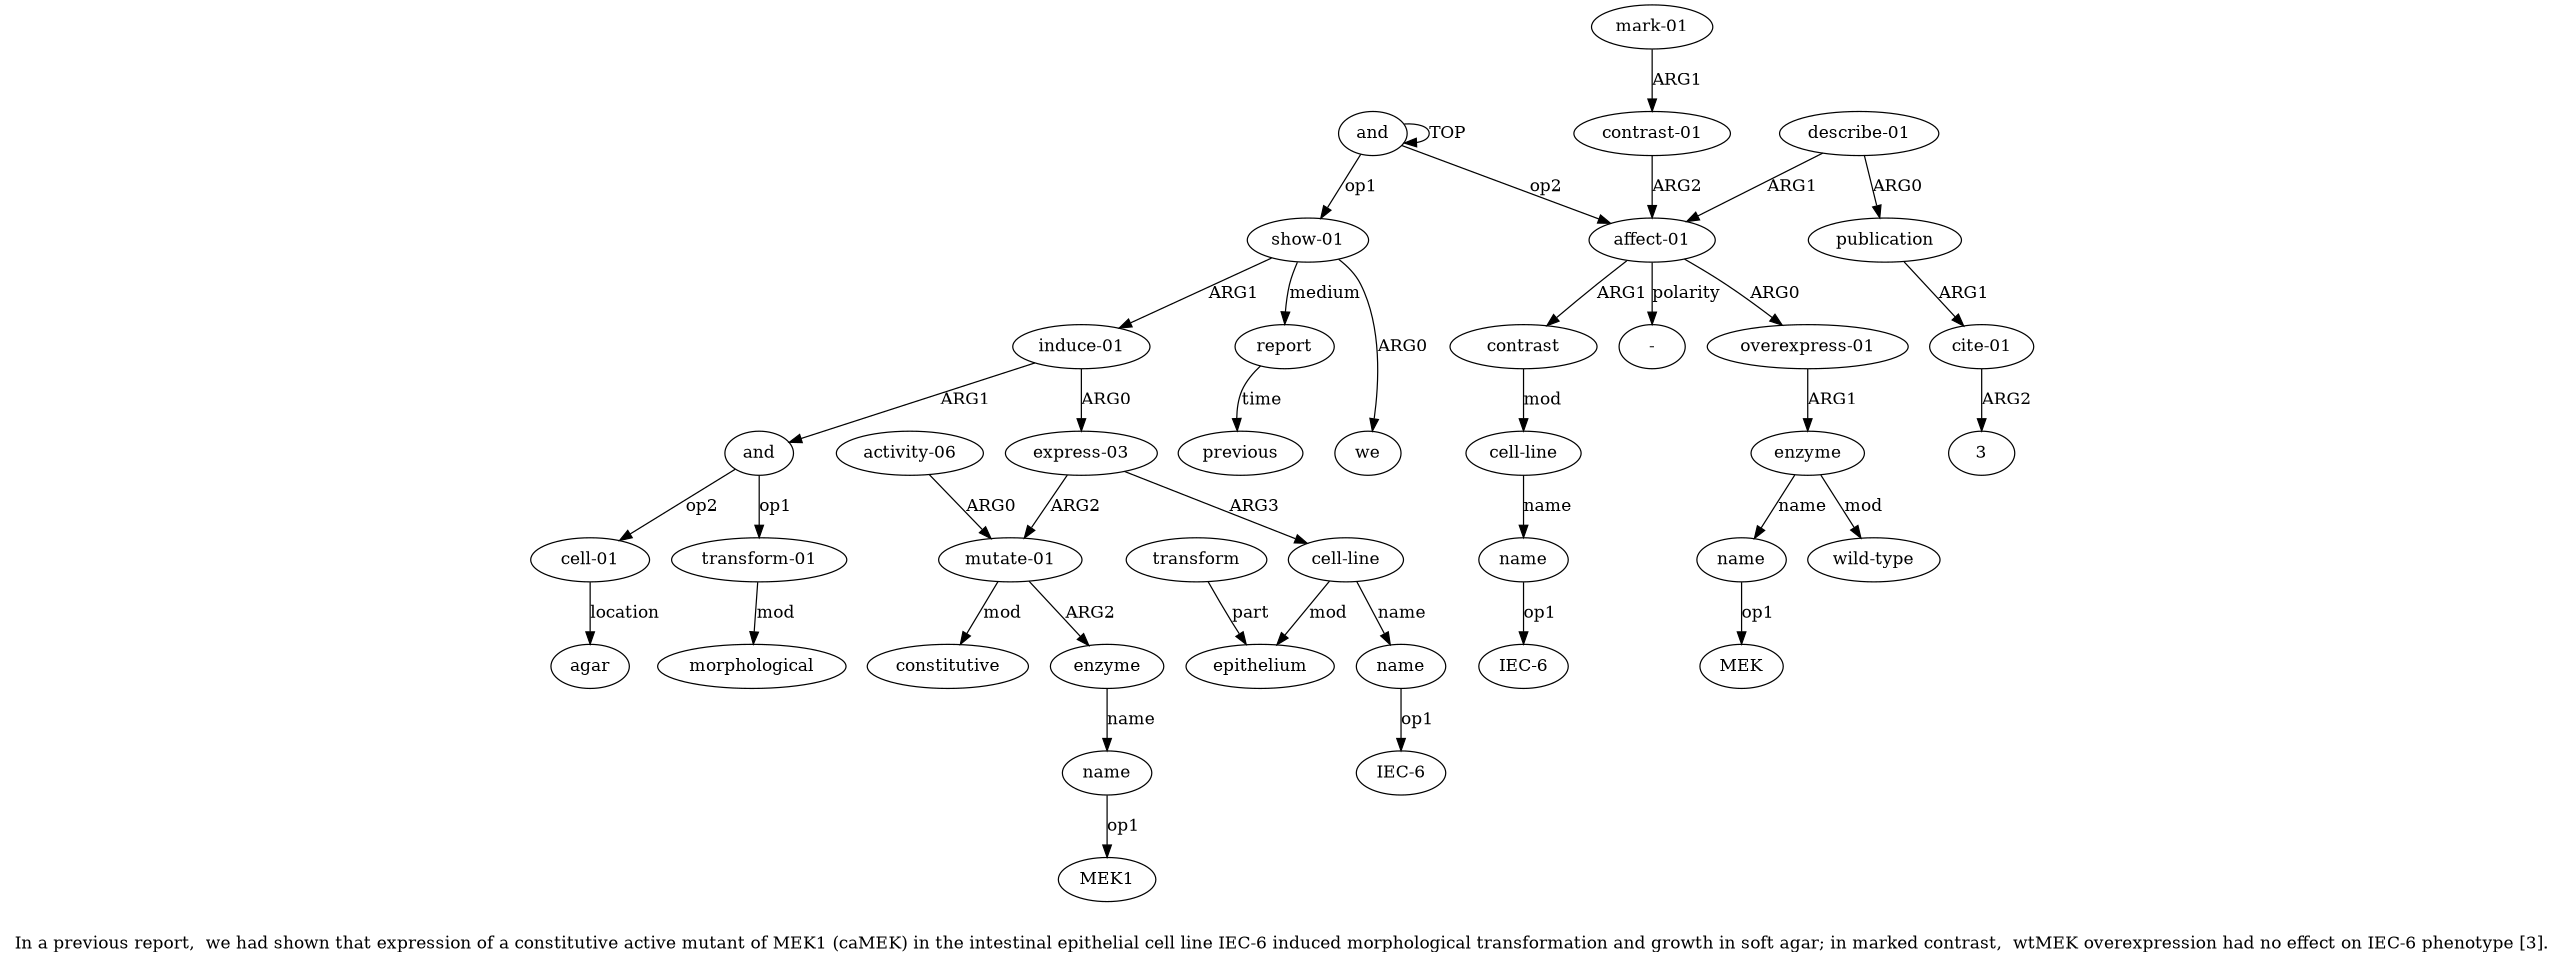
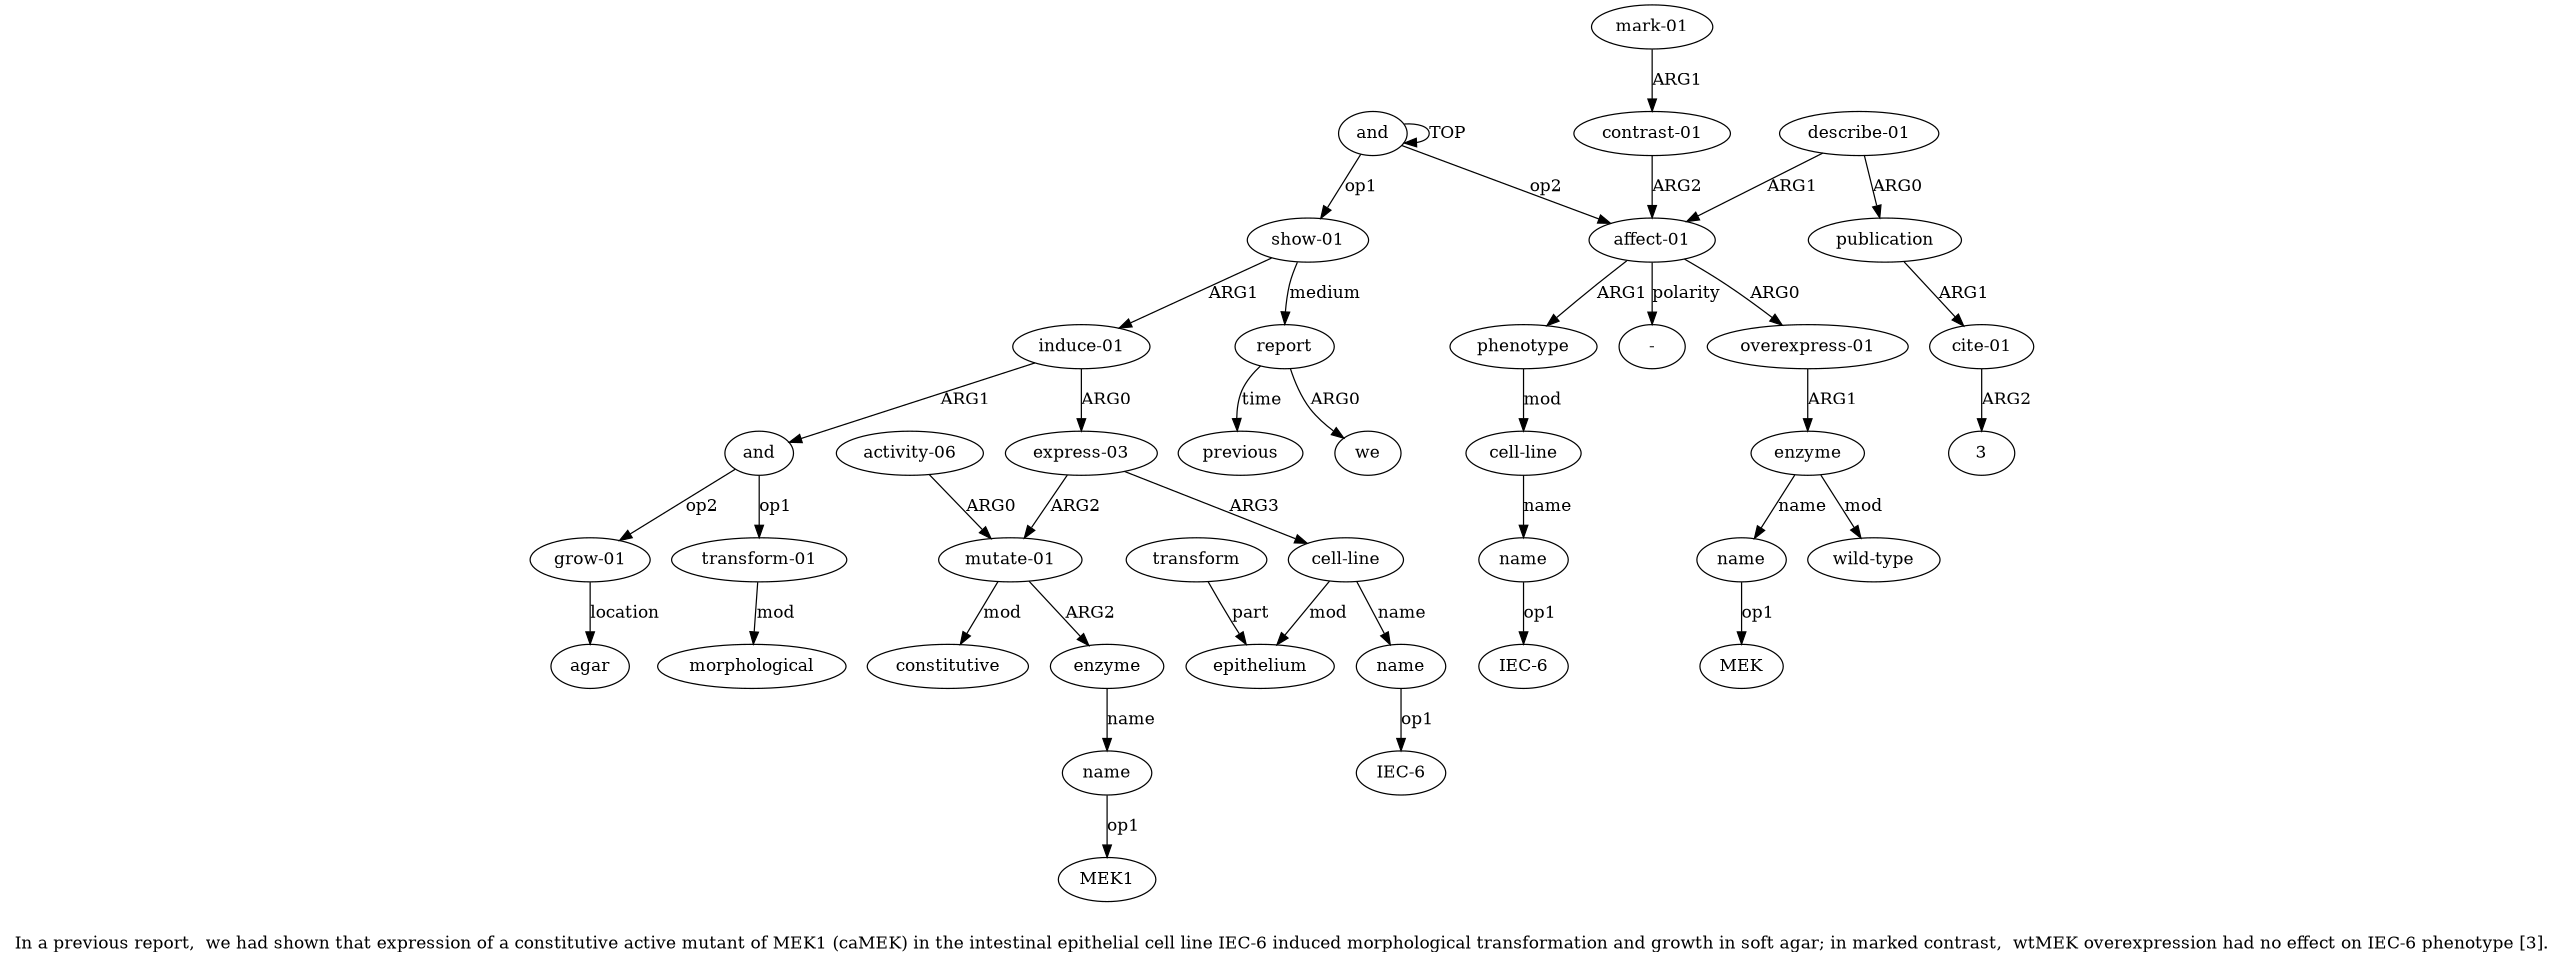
edge "show-01" -> "we": now "report" -> "we"
node "contrast": label "contrast" -> "phenotype"
node "cell-01": label "cell-01" -> "grow-01"
